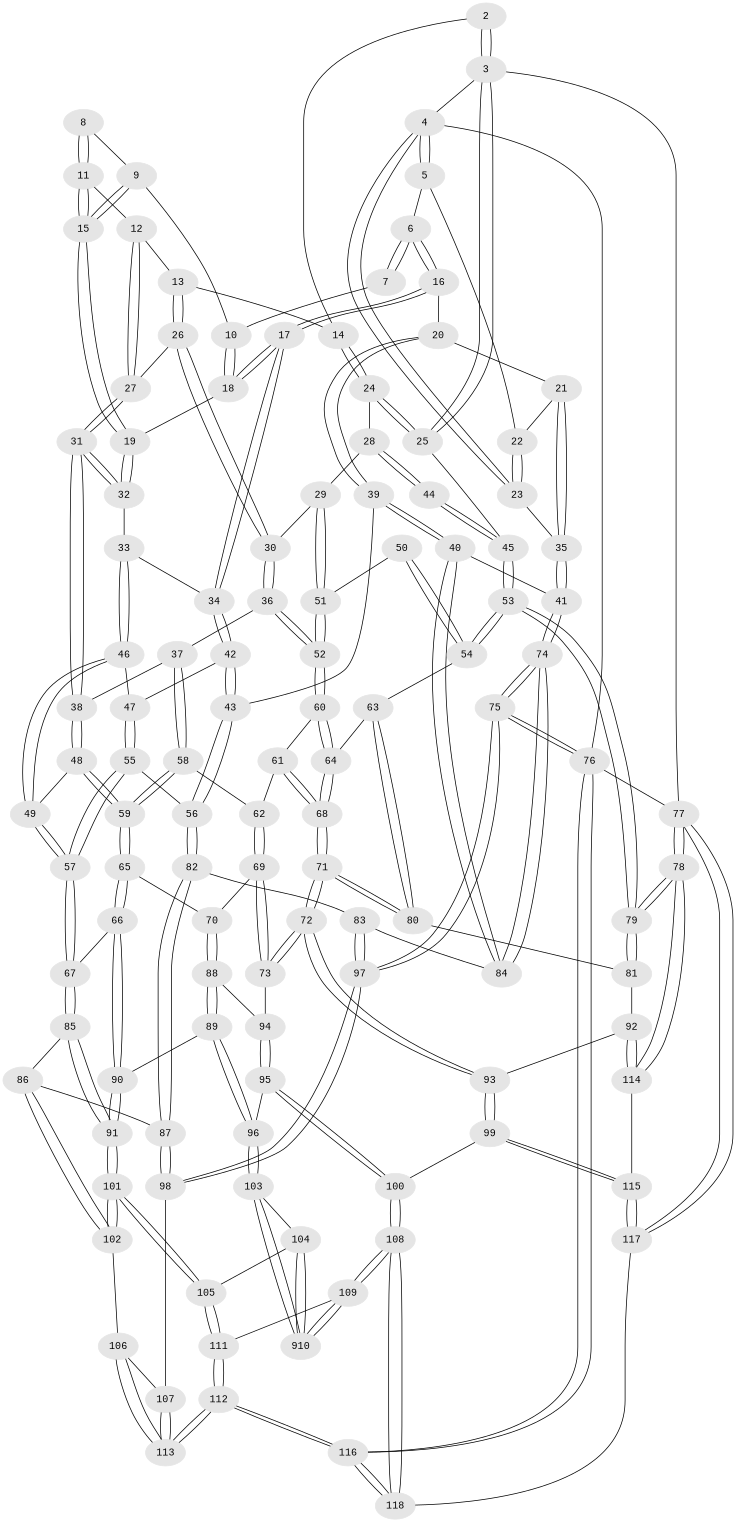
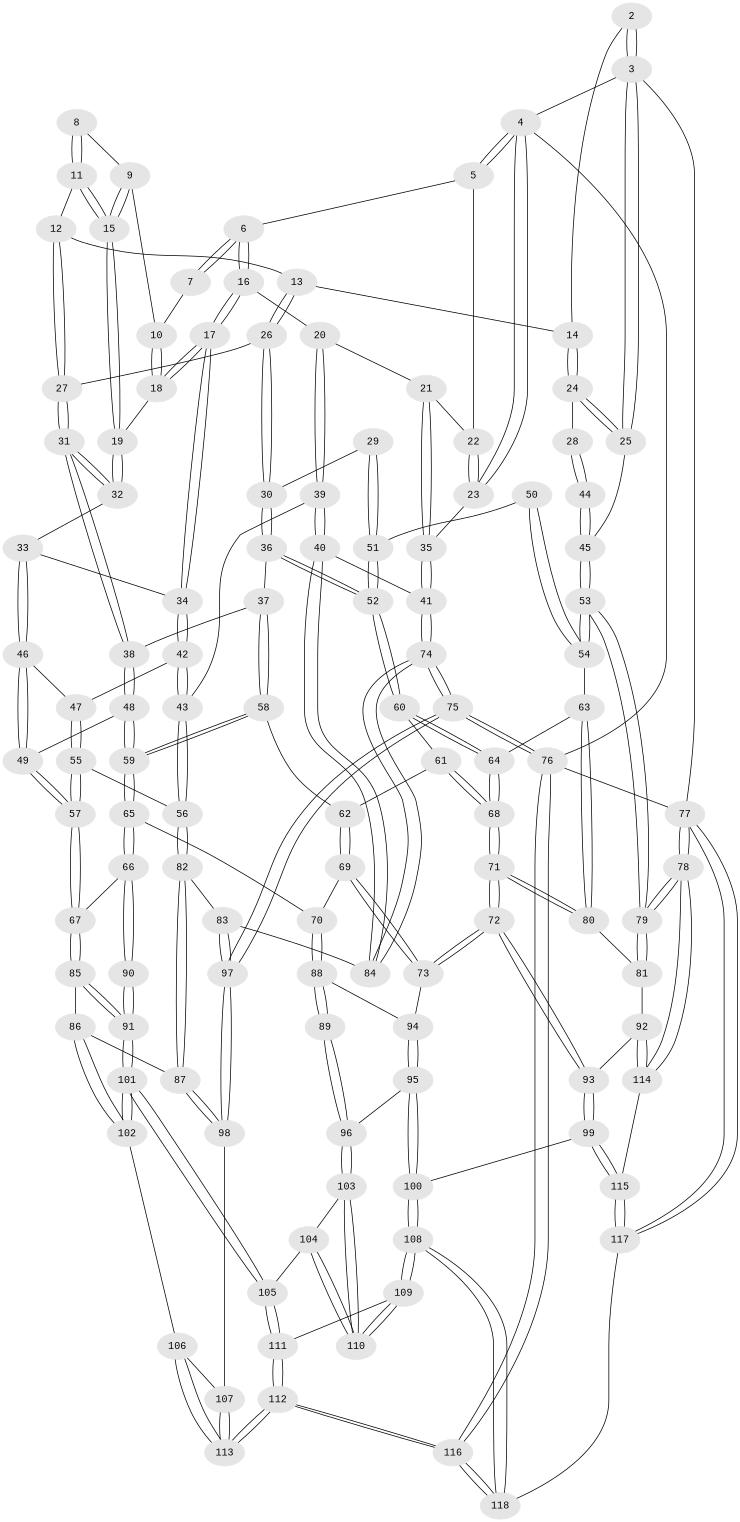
edge "28" -- "29": removed
edge "89" -- "90": removed
node "910": label "910" -> "110"
